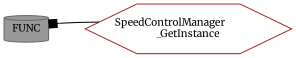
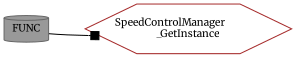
edge "SpeedControlManager _GetInstance" -> "FUNC": reversed
